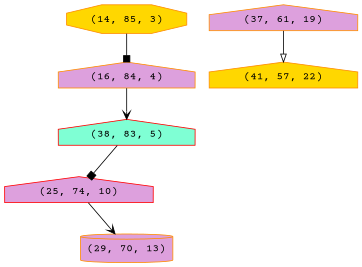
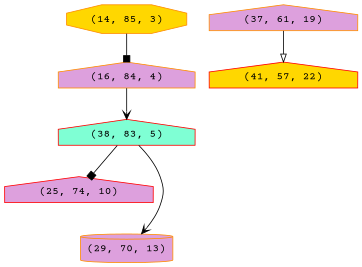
node "(41, 57, 22)": color darkorange -> red
edge "(25, 74, 10)" -> "(29, 70, 13)": now "(38, 83, 5)" -> "(29, 70, 13)"
